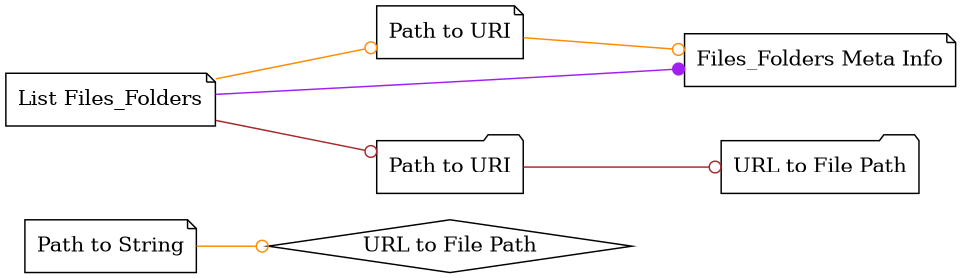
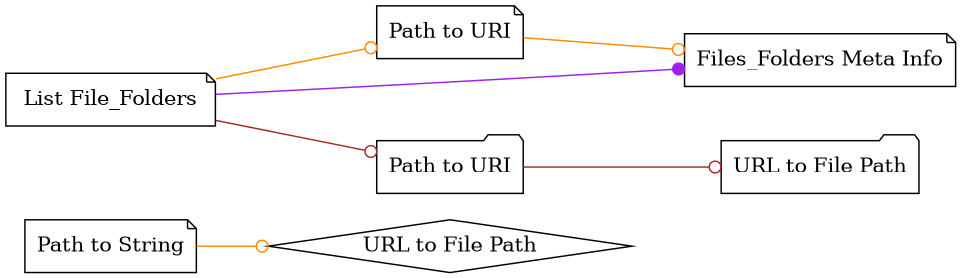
node "List Files_Folders": label "List Files_Folders" -> "List File_Folders"
